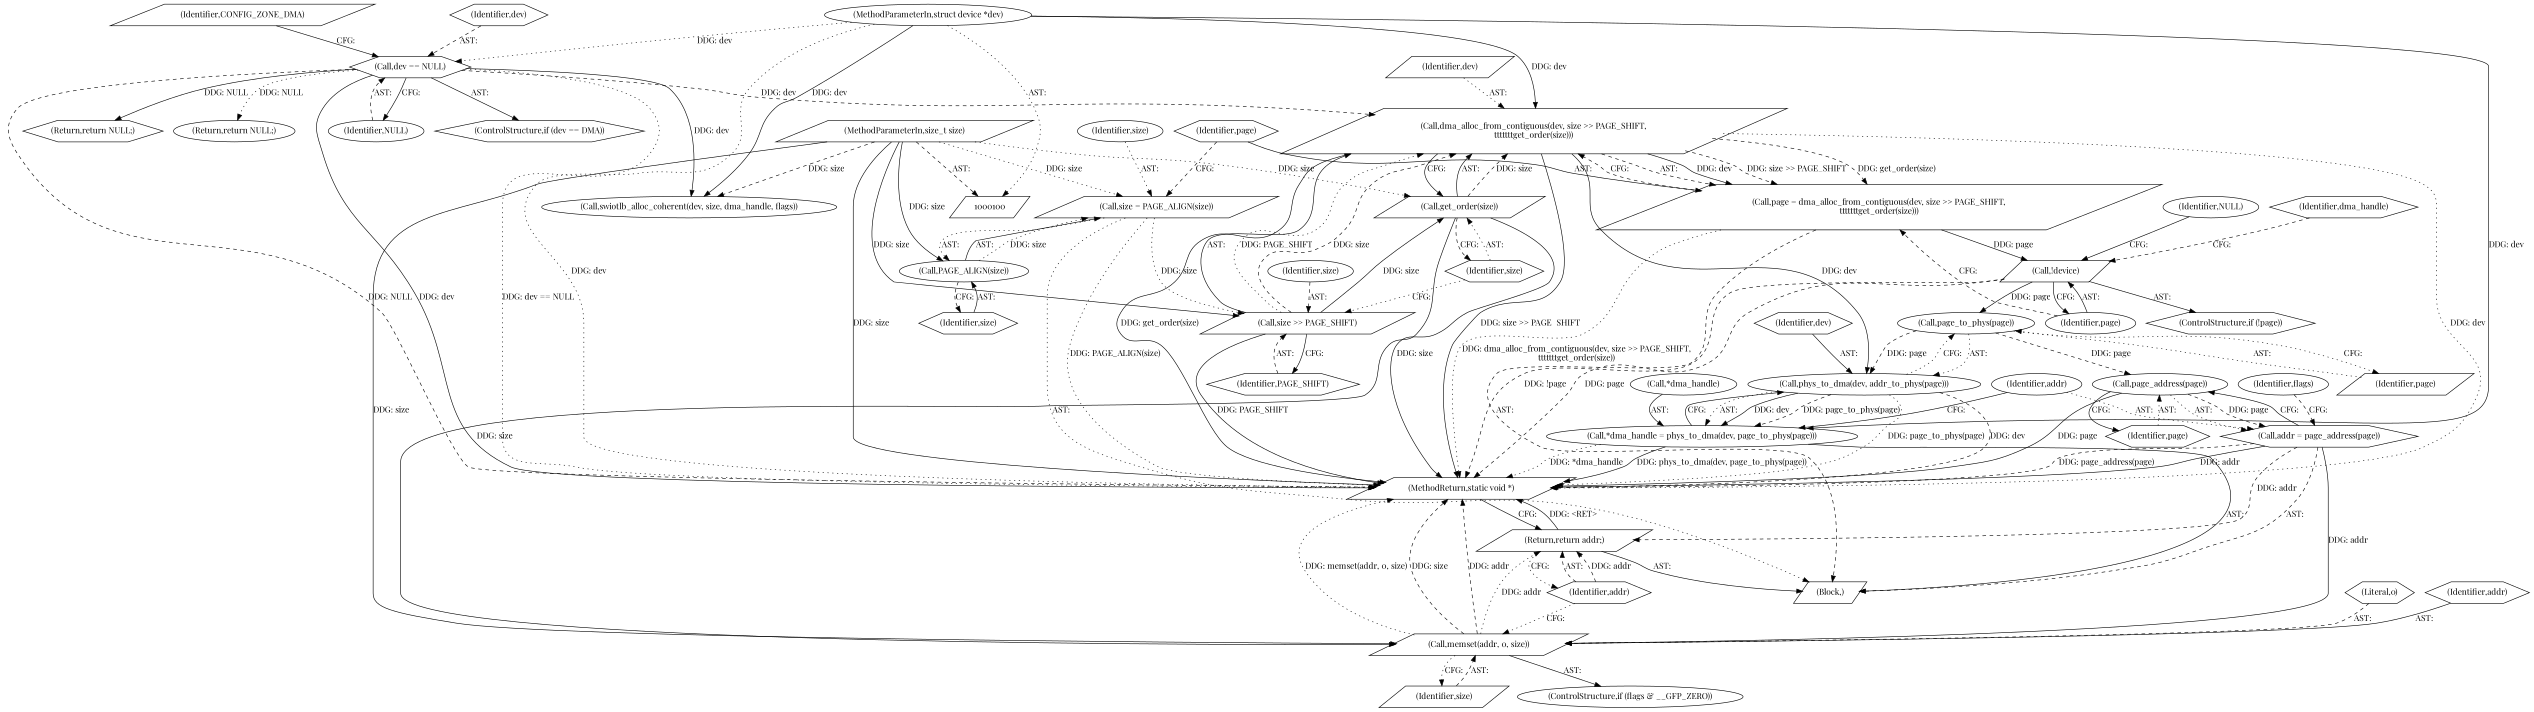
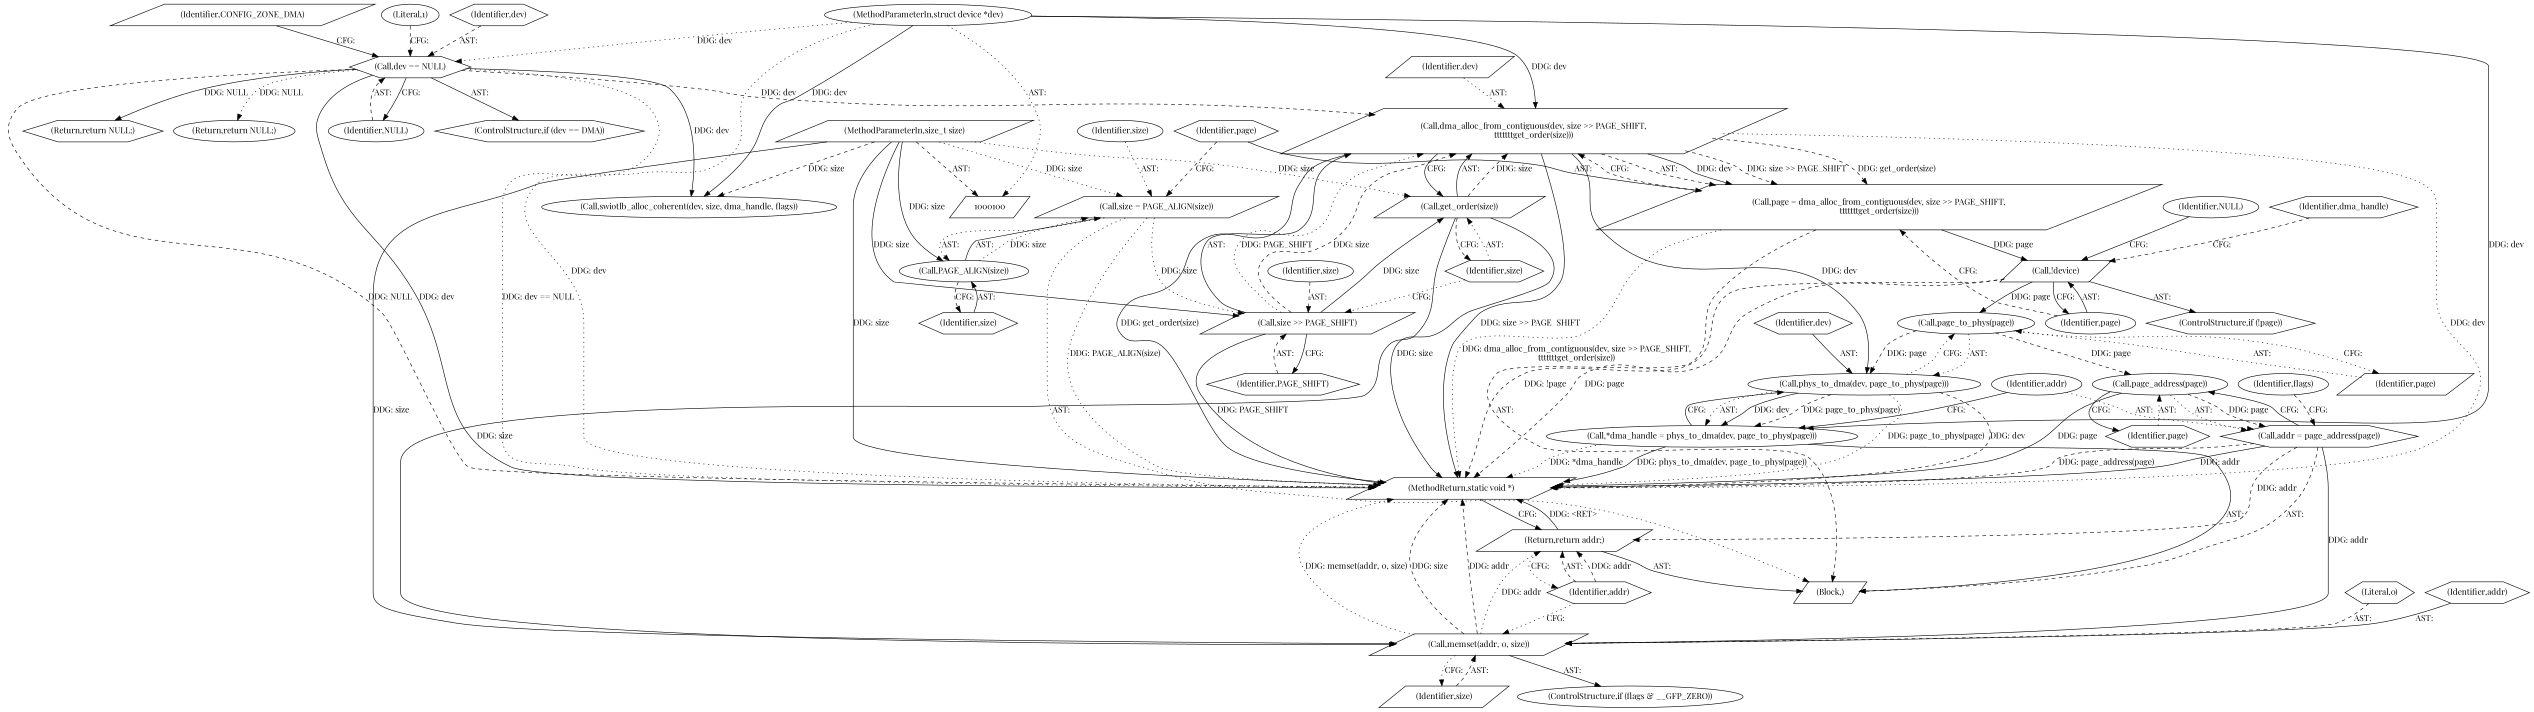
node "(Literal,1)": added
node "(Call,*dma_handle)": removed
node "(Call,phys_to_dma(dev, addr_to_phys(page)))": label "(Call,phys_to_dma(dev, addr_to_phys(page)))" -> "(Call,phys_to_dma(dev, page_to_phys(page)))"
